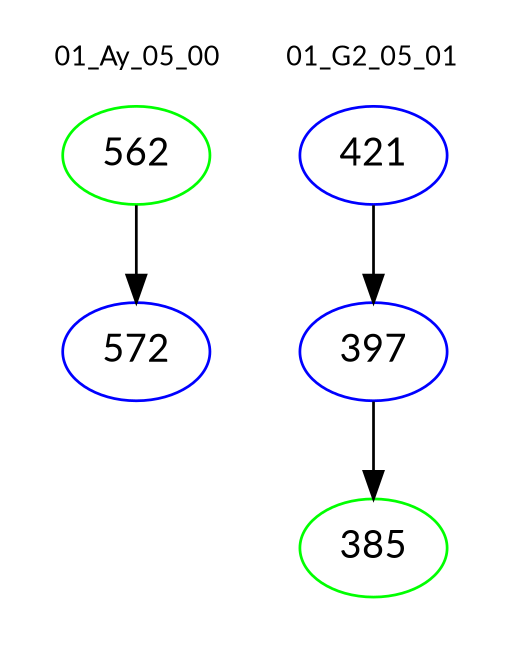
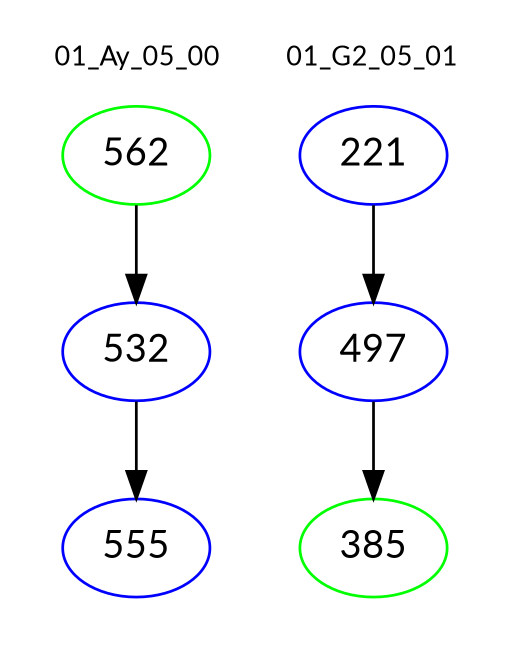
node "421": label "421" -> "221"
node "572": label "572" -> "532"
node "397": label "397" -> "497"
node "555": added
